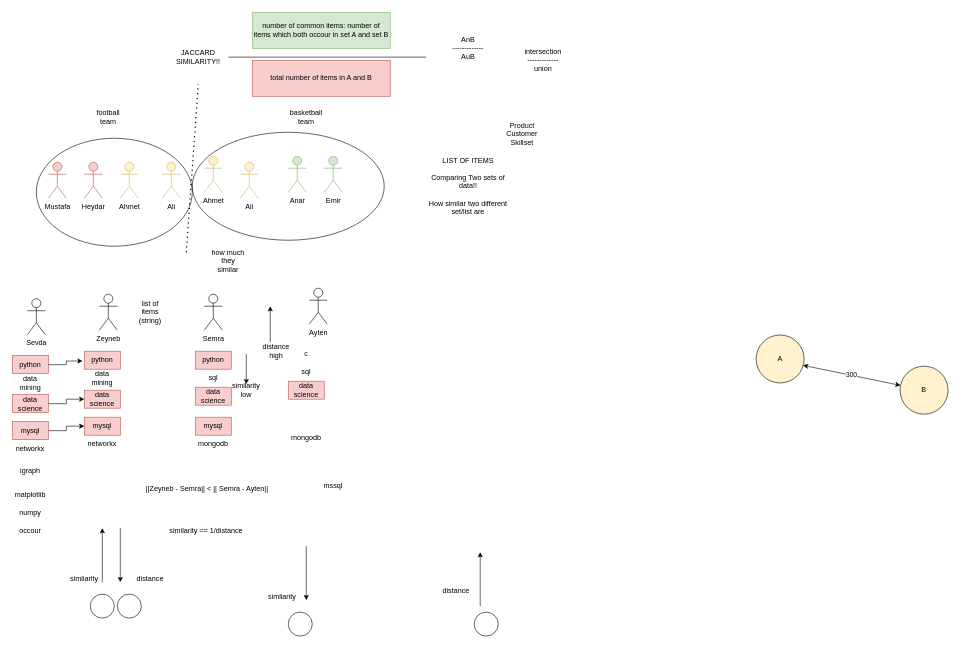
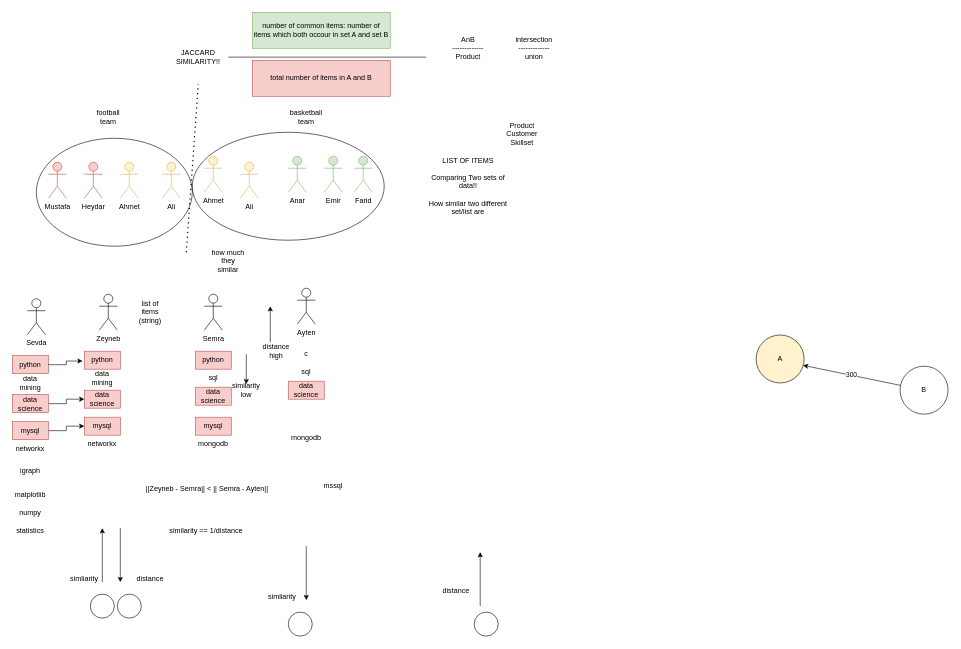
node "AnB ------------- AuB": label "AnB ------------- AuB" -> "AnB ------------- Product"
node "intersection ------------- union": moved (543, 60) -> (534, 48)
node "Farid": added
node "Ayten": moved (318, 306) -> (306, 306)
edge "A" -- "B": arrowhead classic -> none
node "B": fillcolor #fff2cc -> #ffffff
node "occour": label "occour" -> "statistics"
